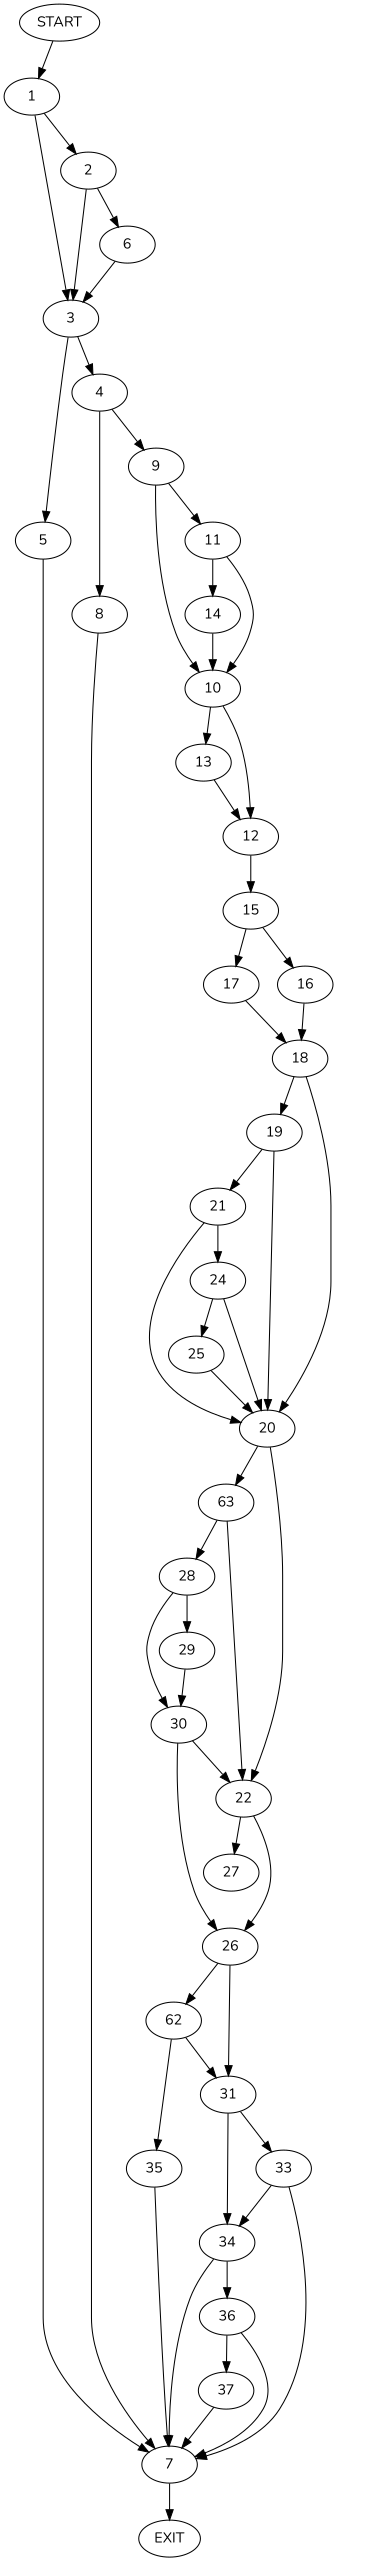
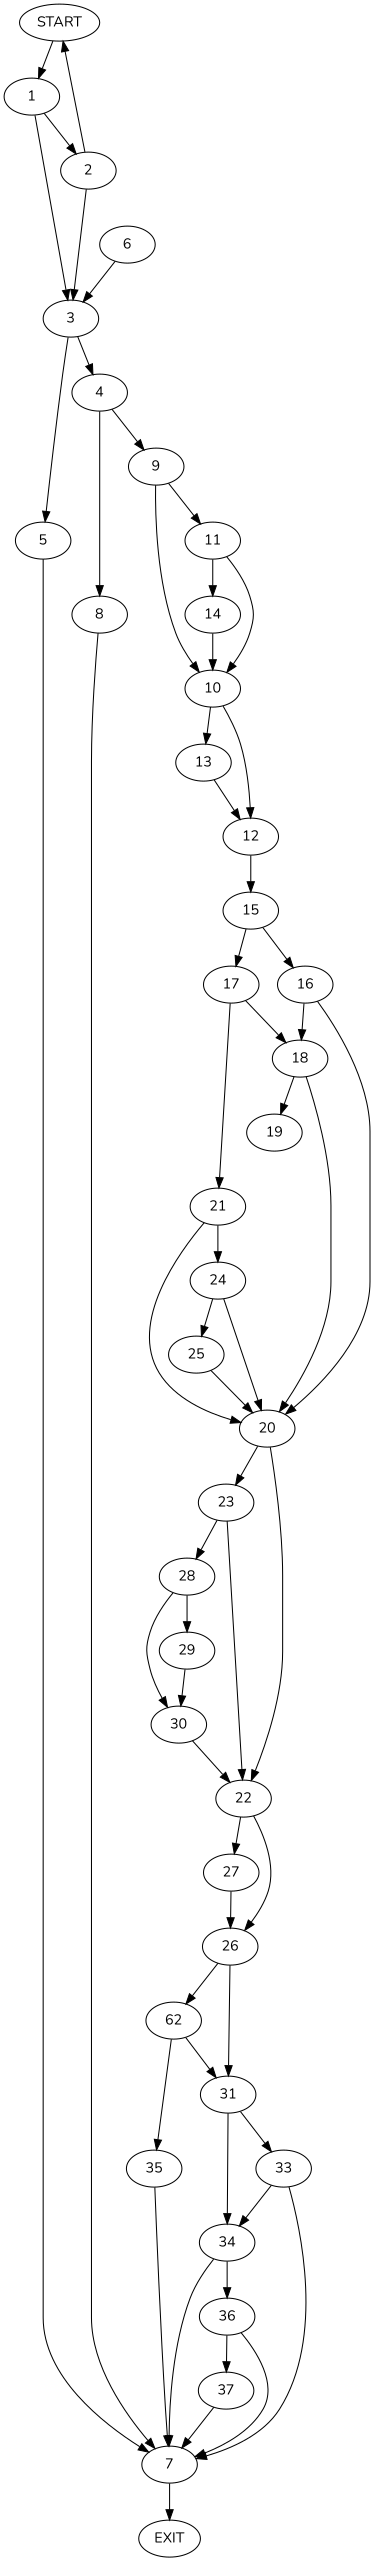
edge "2" -> "6": now "2" -> "START"
edge "19" -> "21": now "17" -> "21"
edge "19" -> "20": now "16" -> "20"
node "63": label "63" -> "23"
edge "30" -> "26": now "27" -> "26"
